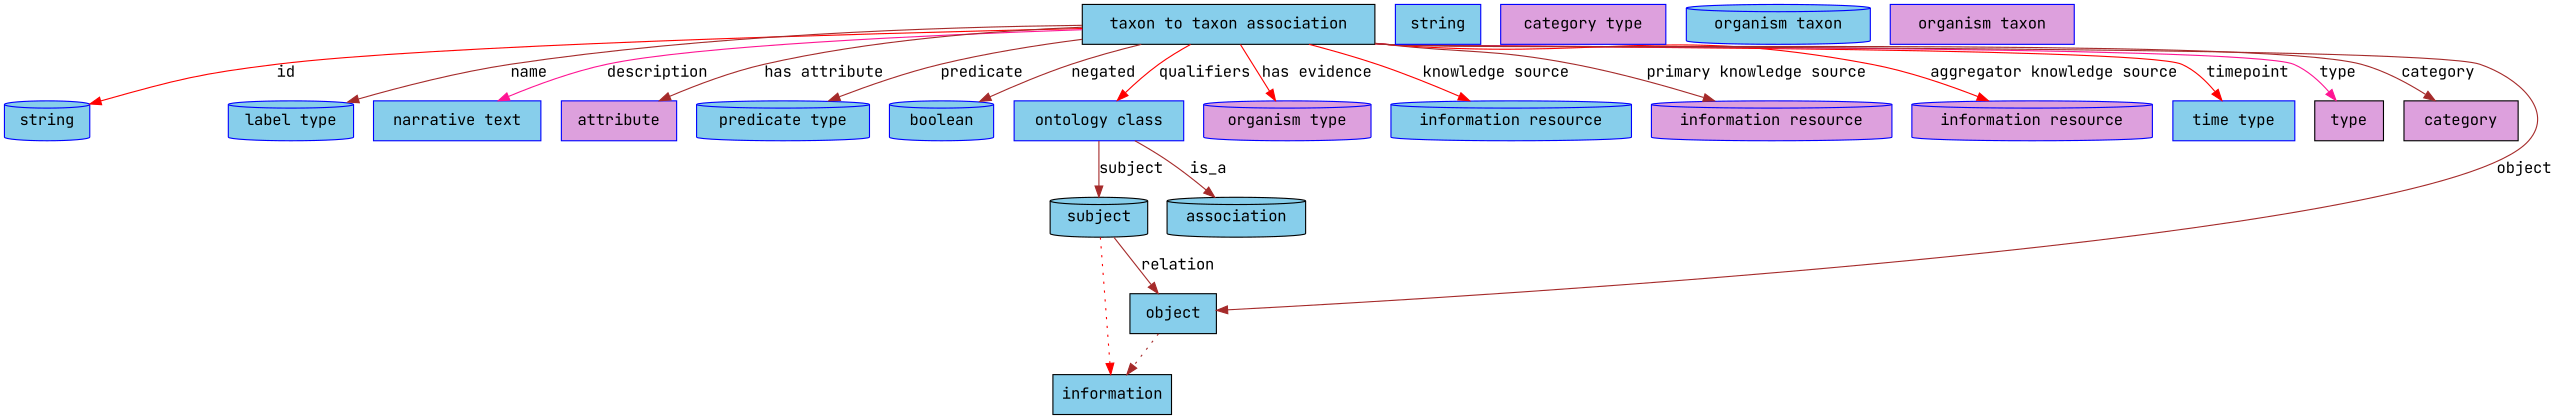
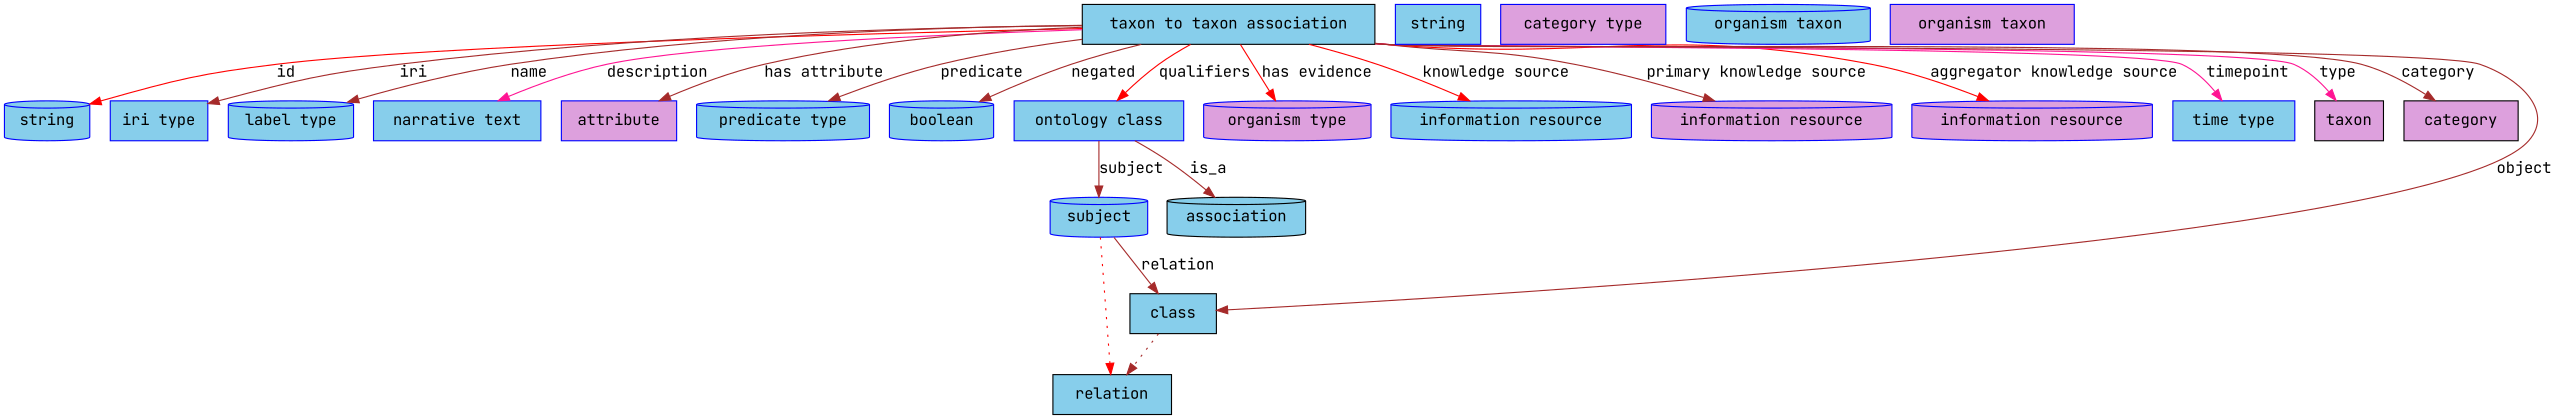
edge "taxon to taxon association" -> "time type": color red -> deeppink
node "iri type": added
node "type": label "type" -> "taxon"
node "subject": color black -> blue
node "object": label "object" -> "class"
node "information": label "information" -> "relation"
